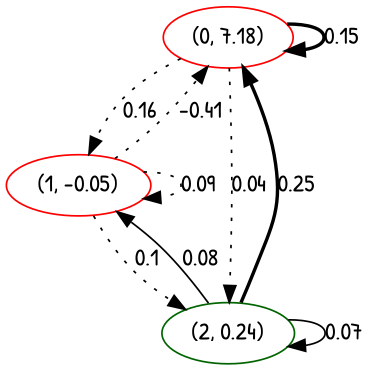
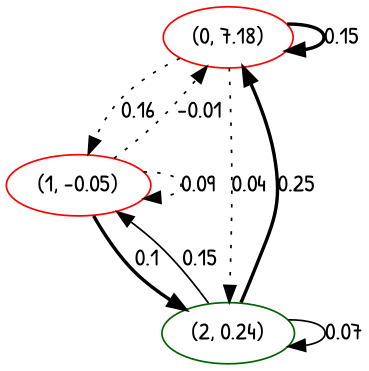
edge "(1, -0.05)" -> "(0, 7.18)": label "-0.41" -> "-0.01"
edge "(2, 0.24)" -> "(1, -0.05)": label "0.08" -> "0.15"
edge "(1, -0.05)" -> "(2, 0.24)": style dotted -> bold
